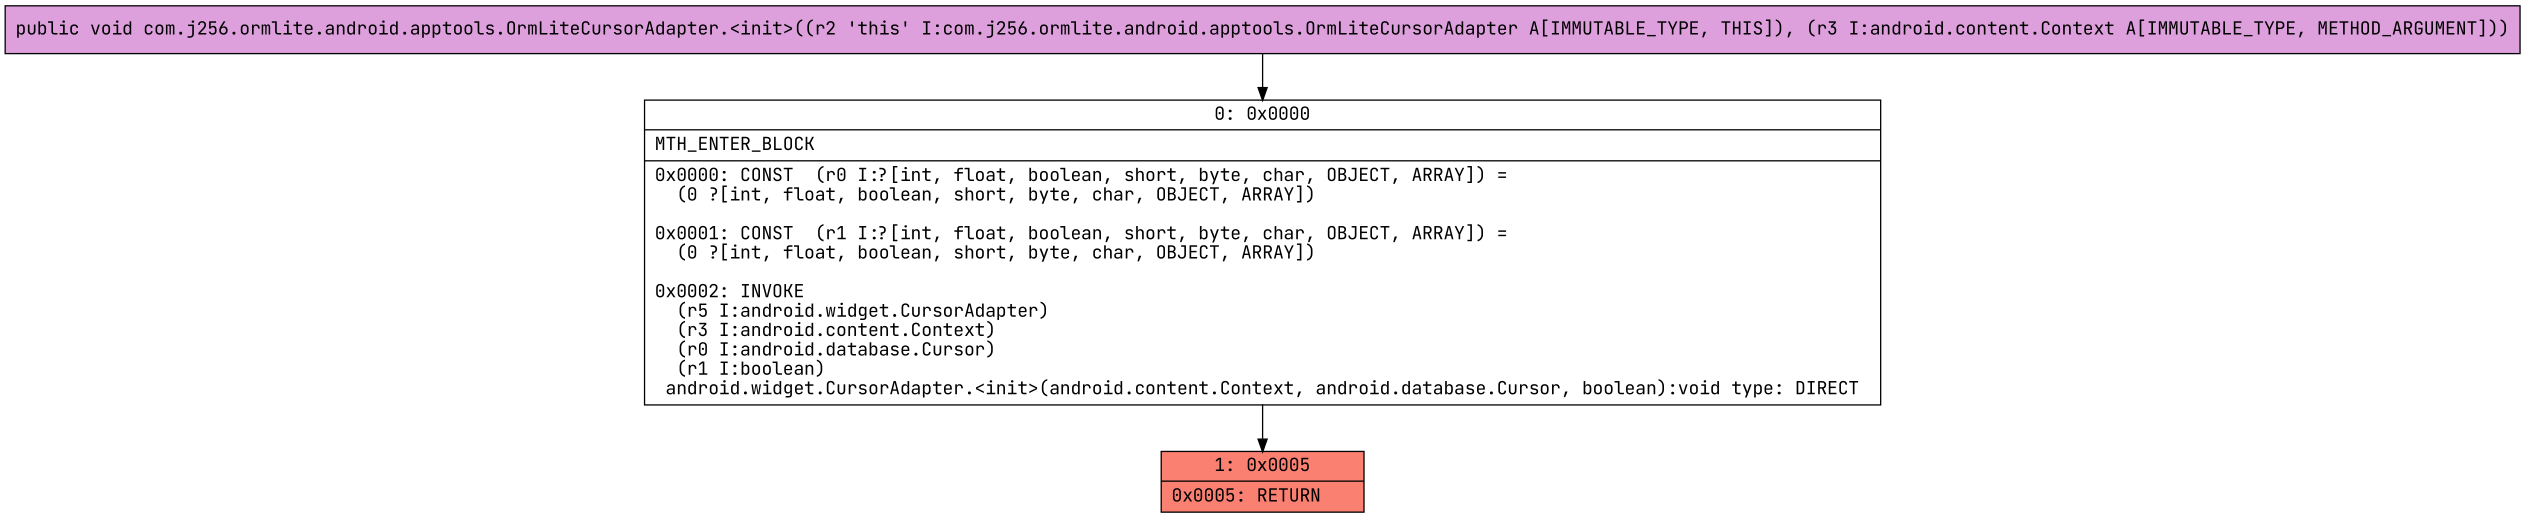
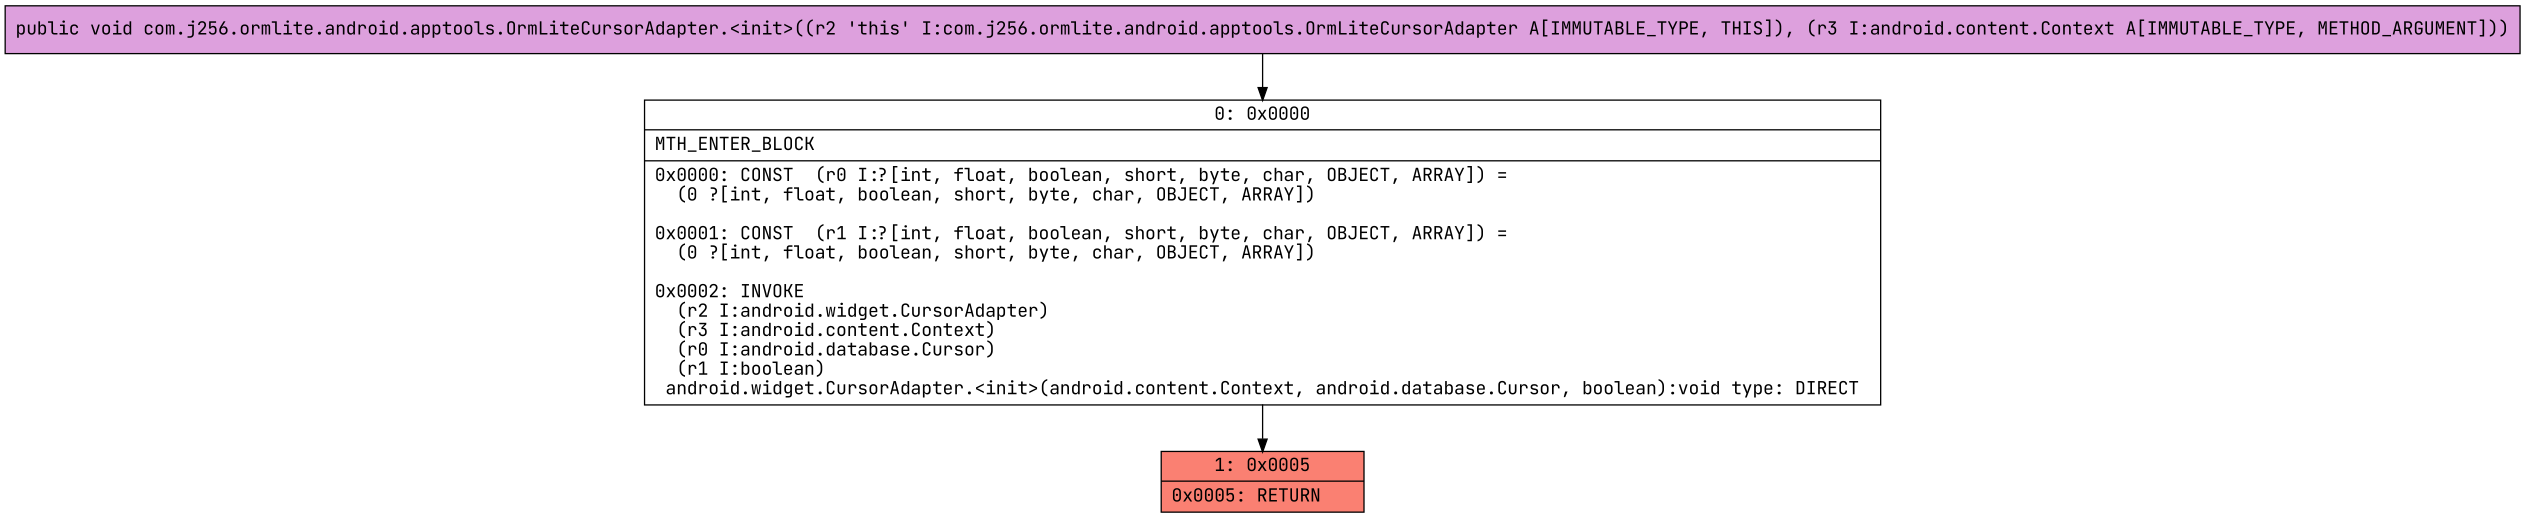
node "0: 0x0000": text "(r5 I:android.widget.CursorAdapter)" -> "(r2 I:android.widget.CursorAdapter)"
